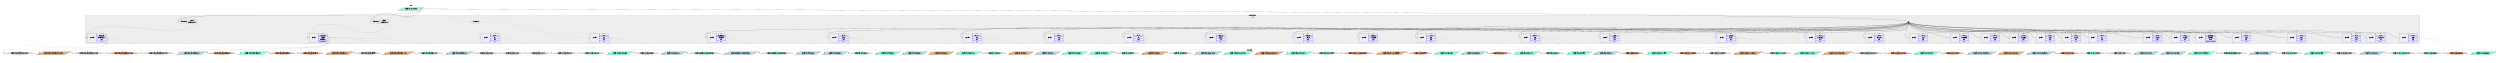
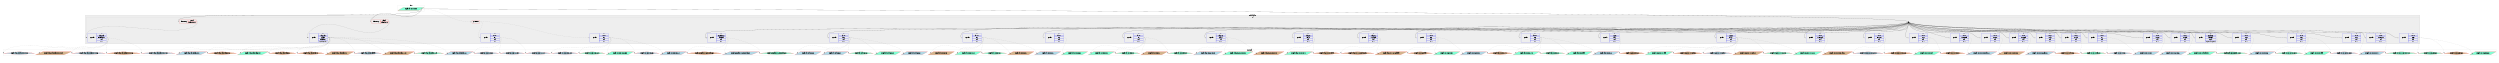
node "portage://app-accessibility/at-spi2-core-2.52.0": fillcolor aquamarine -> tan
node "portage://media-libs/libglvnd-9999": fillcolor aquamarine -> tan
